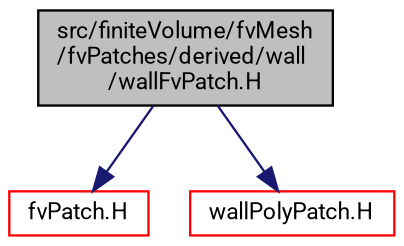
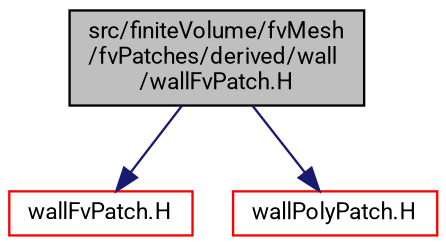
node "fvPatch.H": label "fvPatch.H" -> "wallFvPatch.H"
